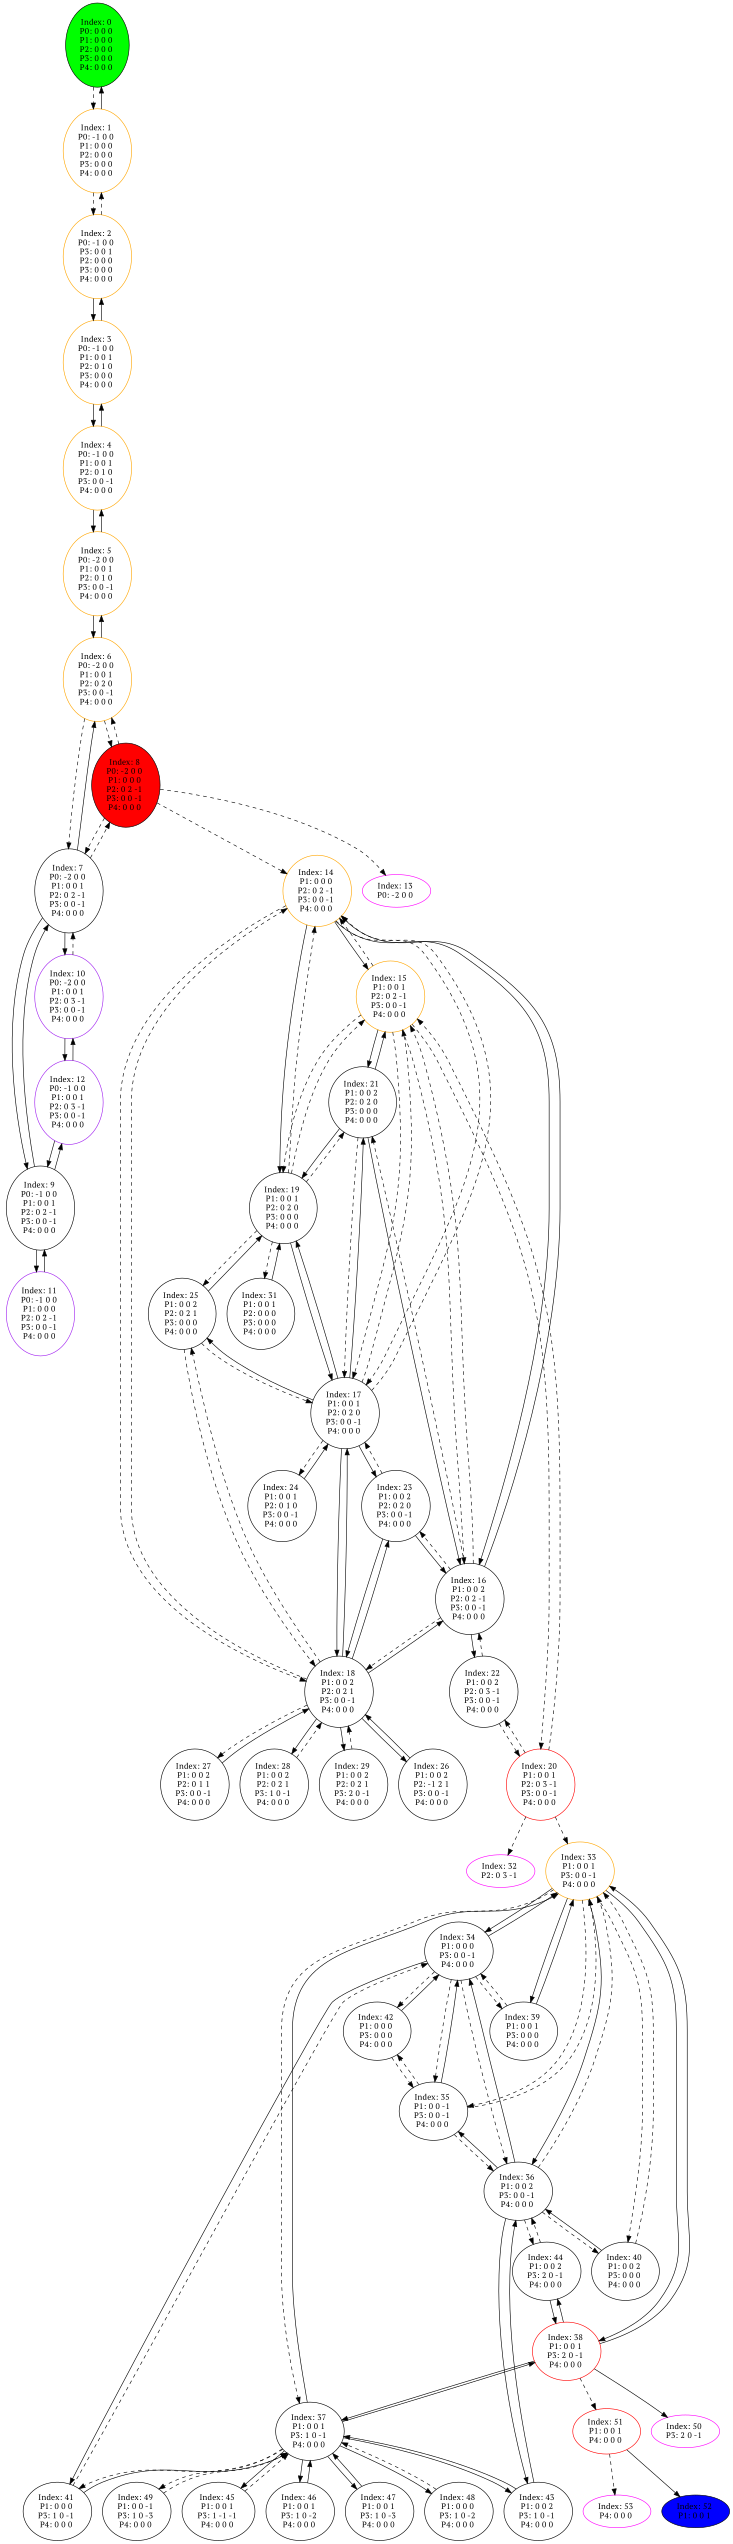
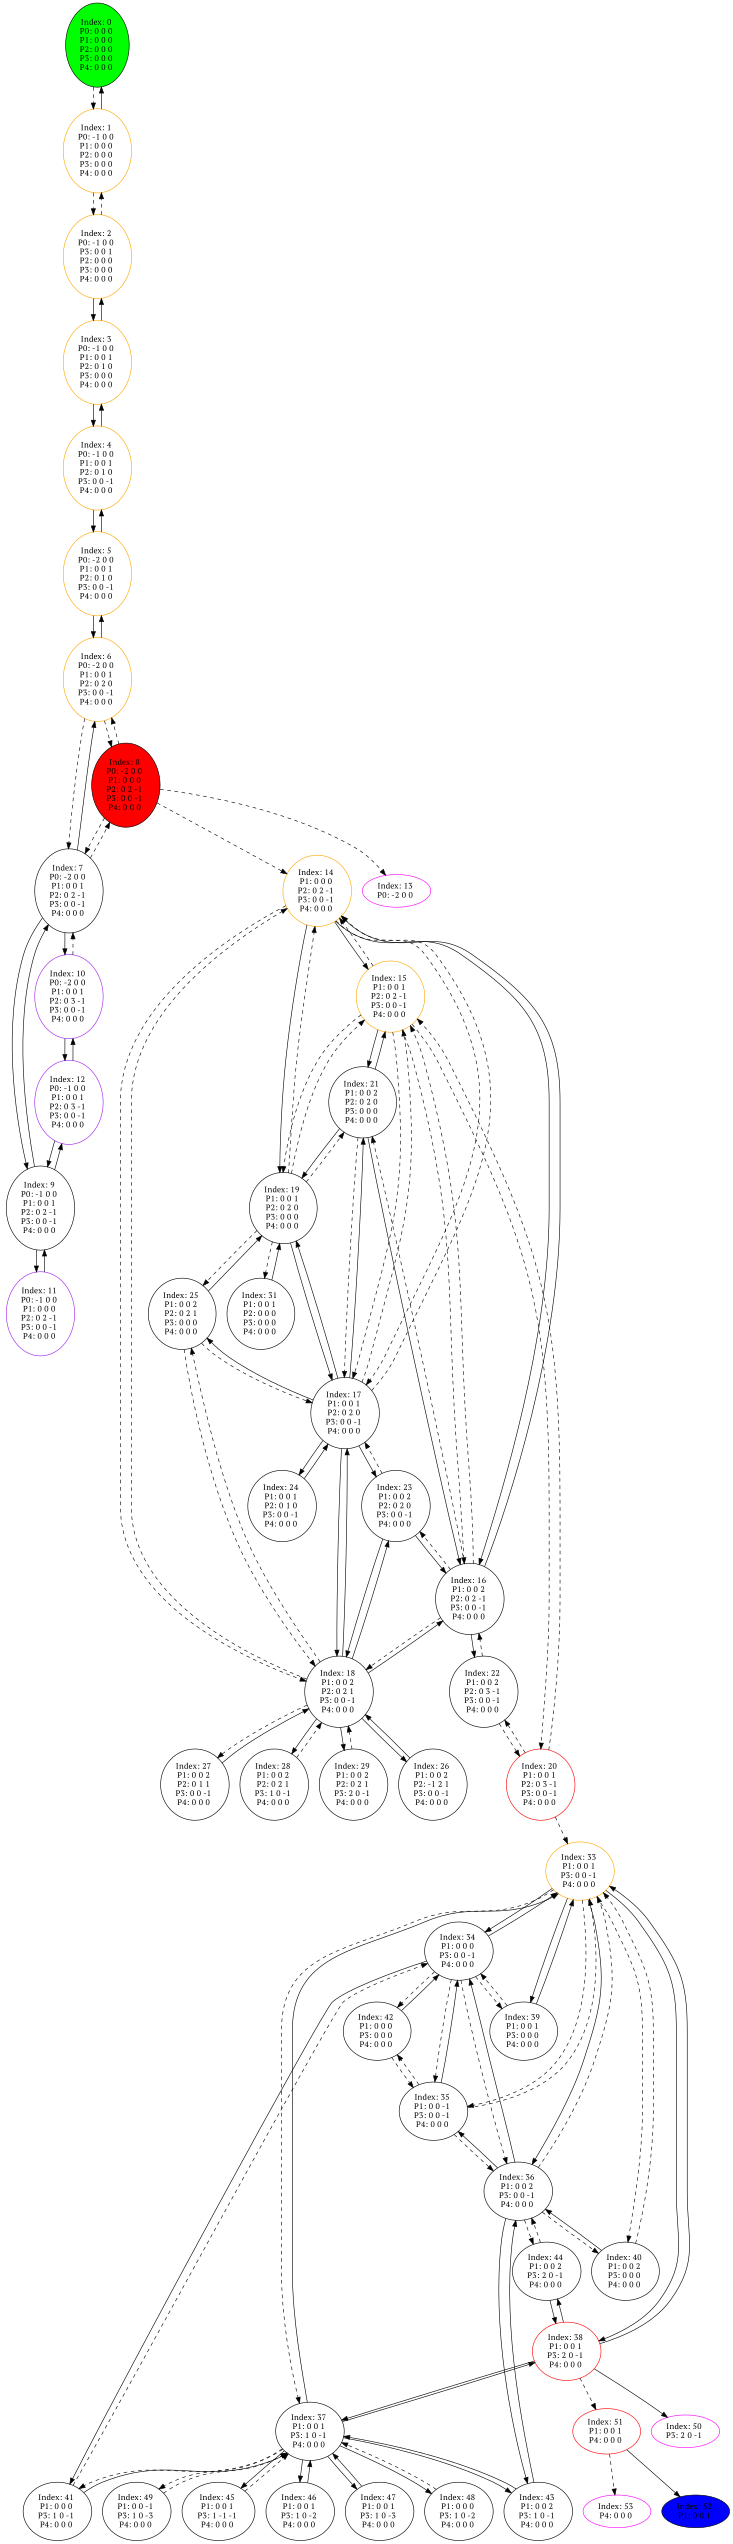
edge "Index: 17 P1: 0 0 1 P2: 0 2 0 P3: 0 0 -1 P4: 0 0 0" -> "Index: 24 P1: 0 0 1 P2: 0 1 0 P3: 0 0 -1 P4: 0 0 0": style dashed -> solid
node "Index: 32 P2: 0 3 -1": removed
